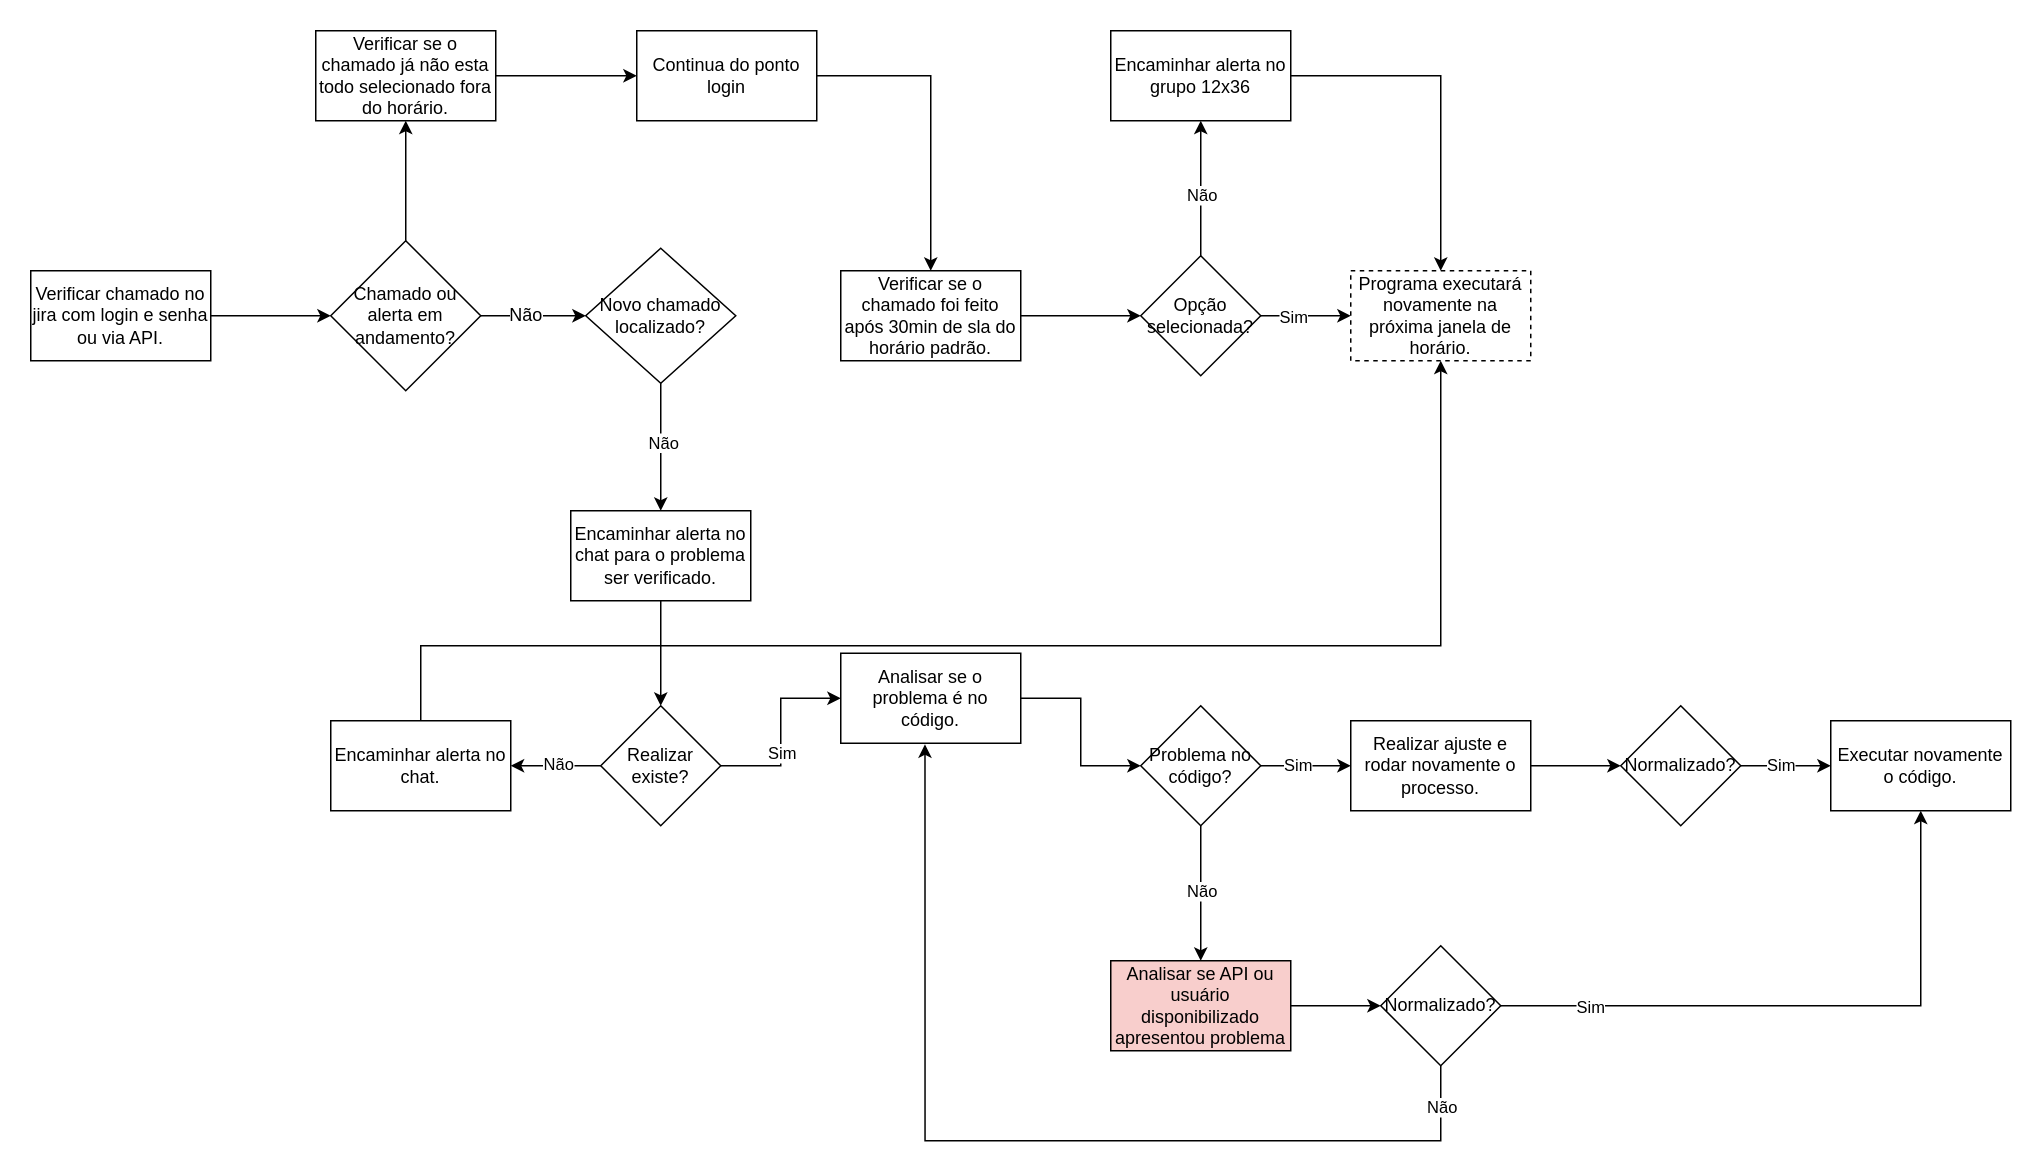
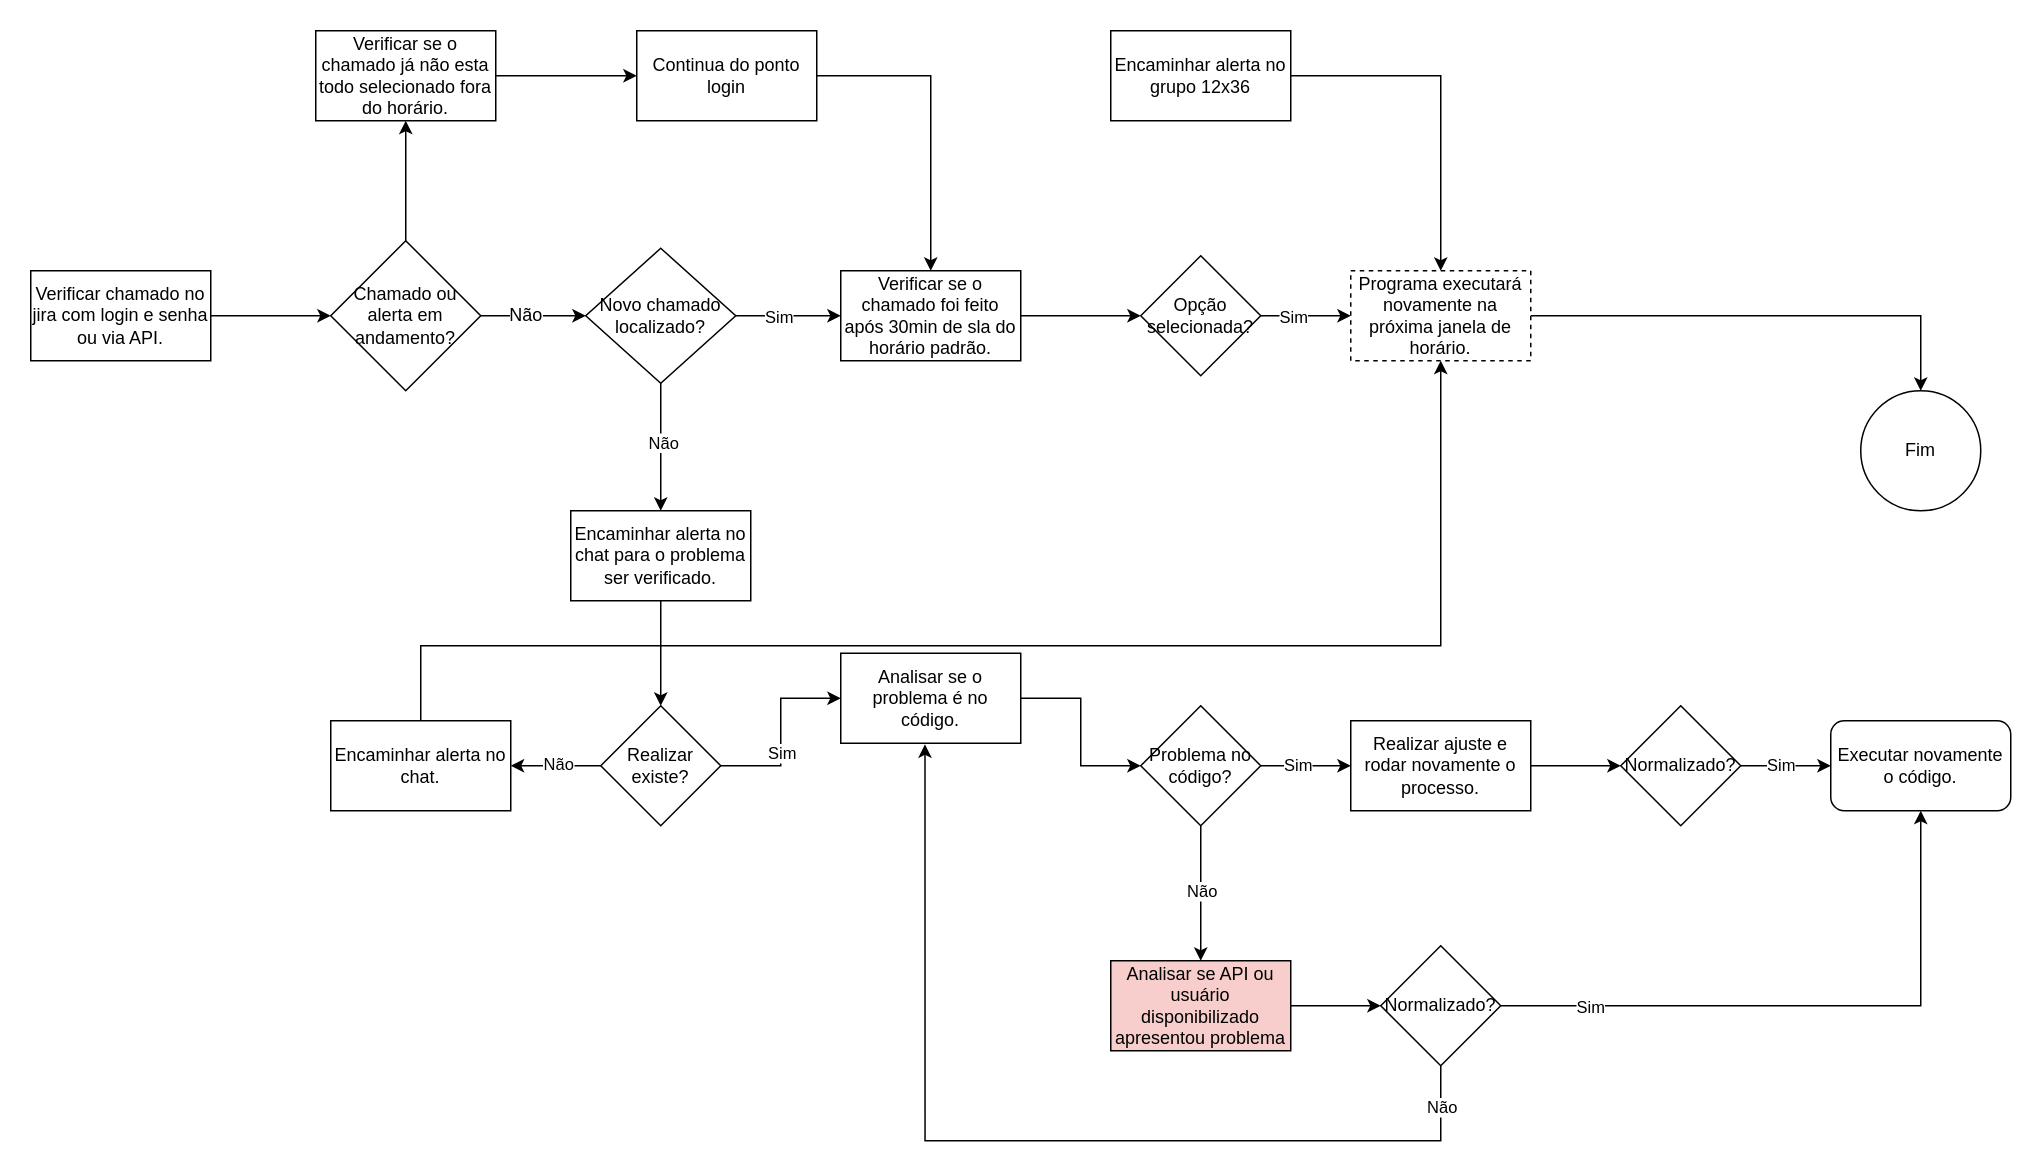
edge "Opção selecionada?" -> "Encaminhar alerta no grupo 12x36": removed, label "Não"
edge "Novo chamado localizado?" -> "Verificar se o chamado foi feito após 30min de sla do horário padrão.": added, label "Sim"
edge "Programa executará novamente na próxima janela de horário." -> "Fim": added
node "Fim": added
node "Executar novamente o código.": shape rectangle -> rounded rectangle
